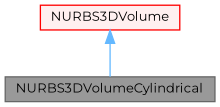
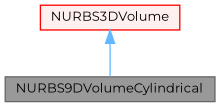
node "NURBS3DVolumeCylindrical": label "NURBS3DVolumeCylindrical" -> "NURBS9DVolumeCylindrical"
